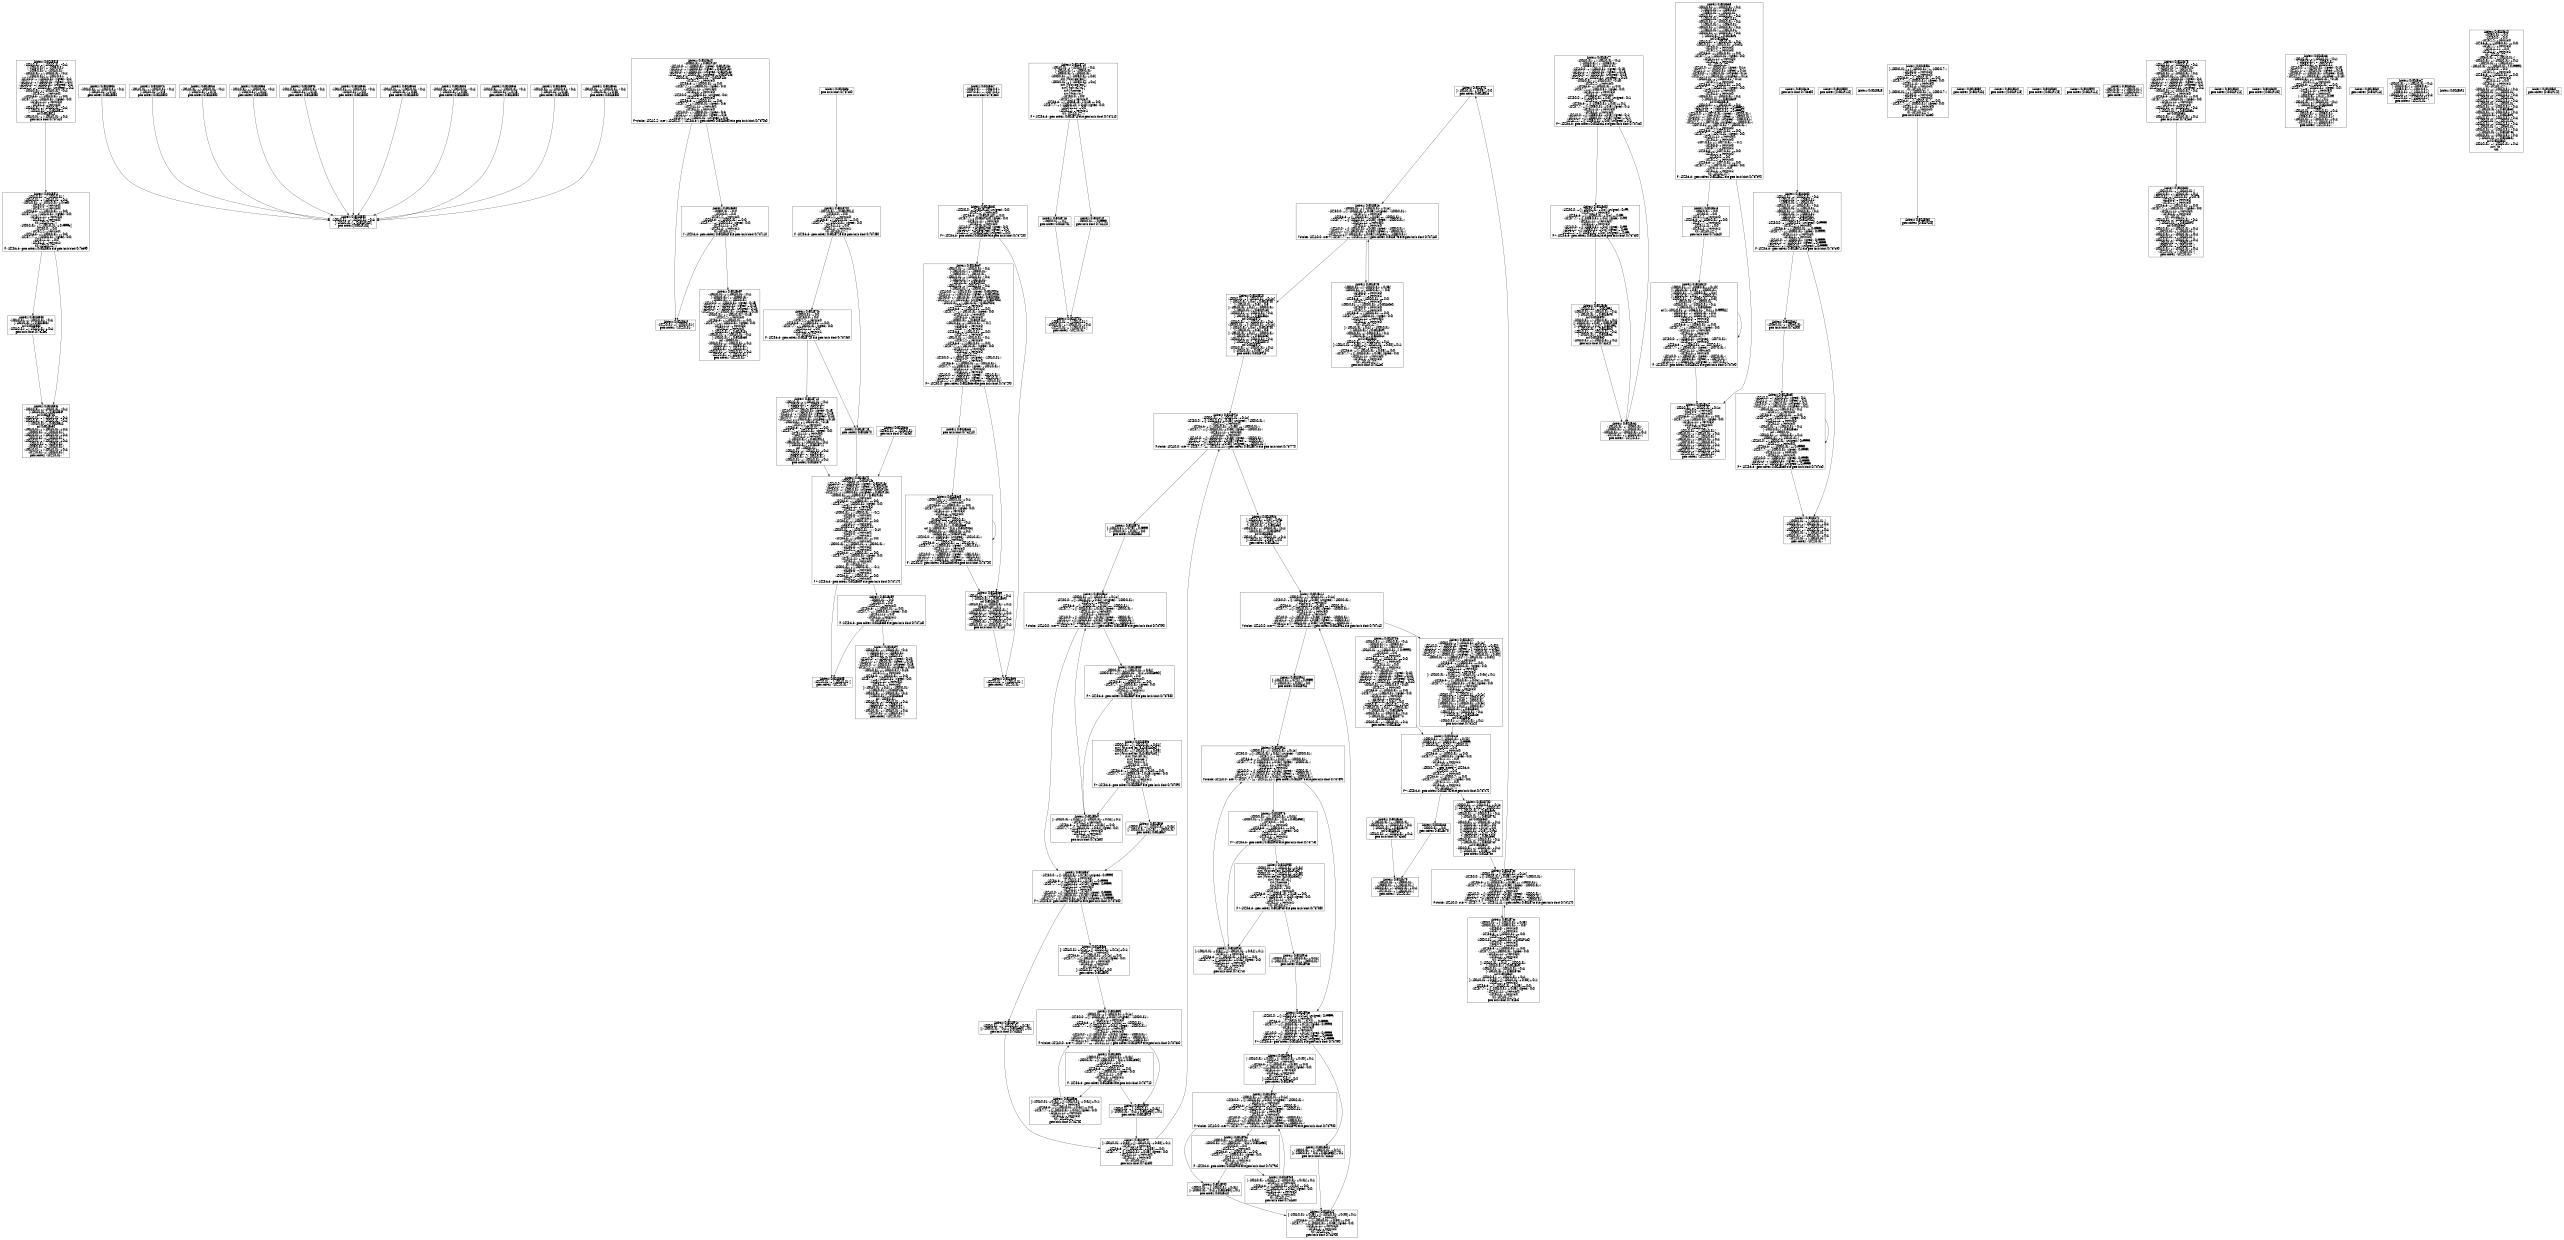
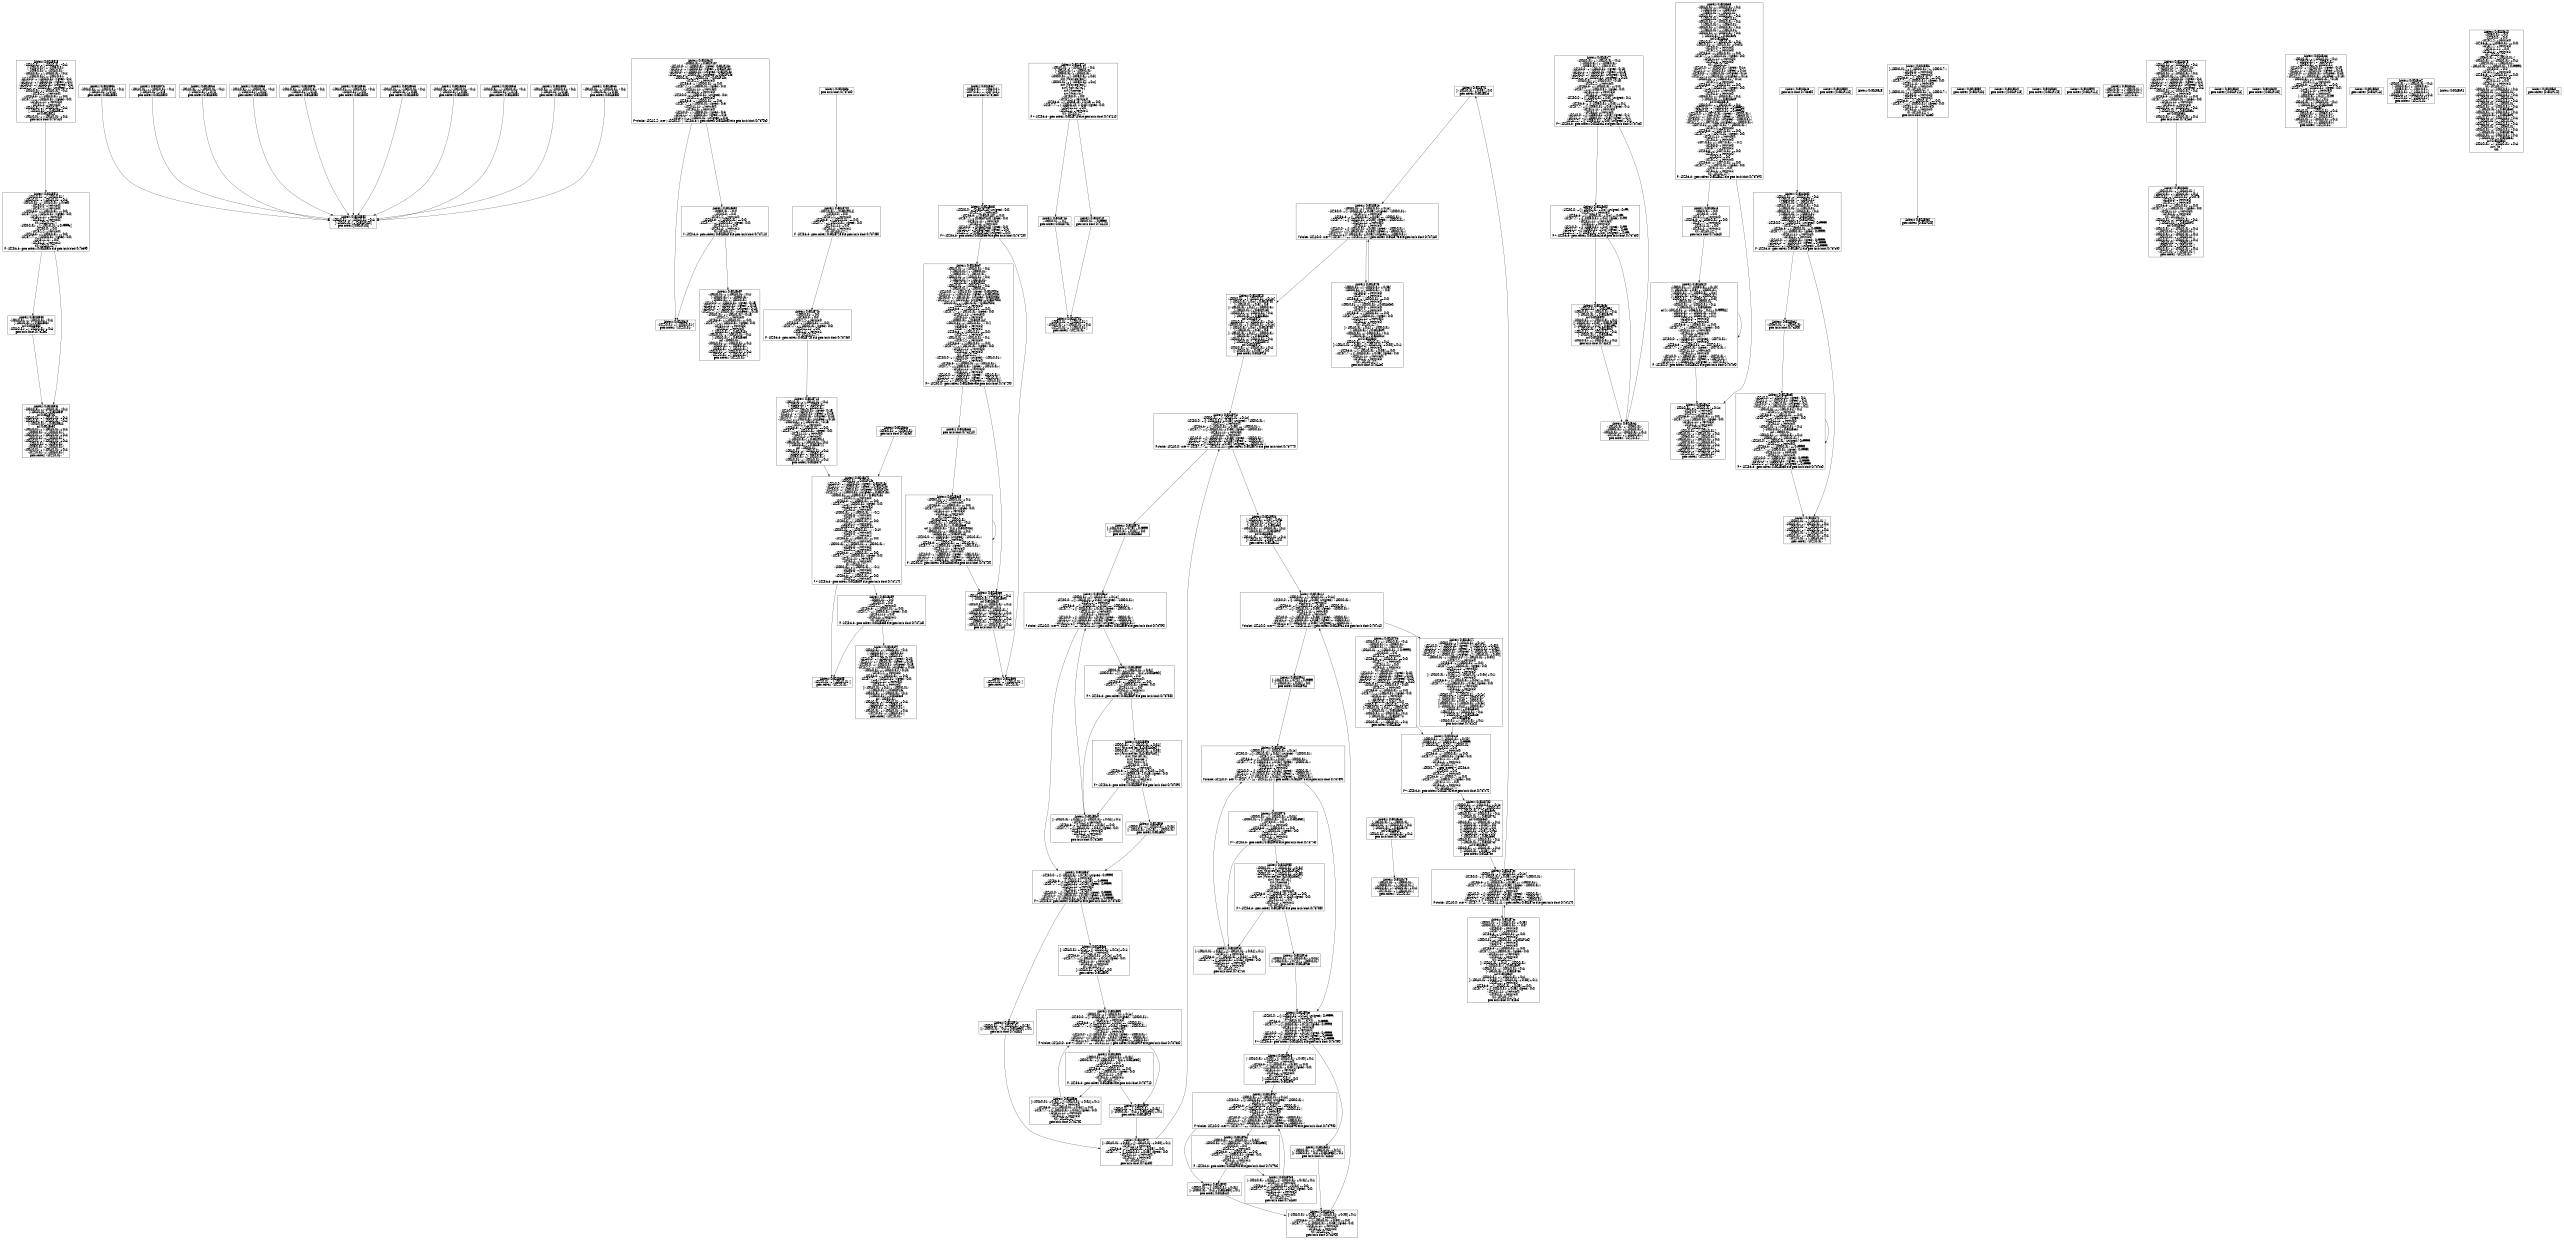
node "Address: 0x8048728 goto address 0x8048670": removed
node "Address: 0x8048a66 <1000:0..31> = 0x0 goto address 0x8048a75": removed
